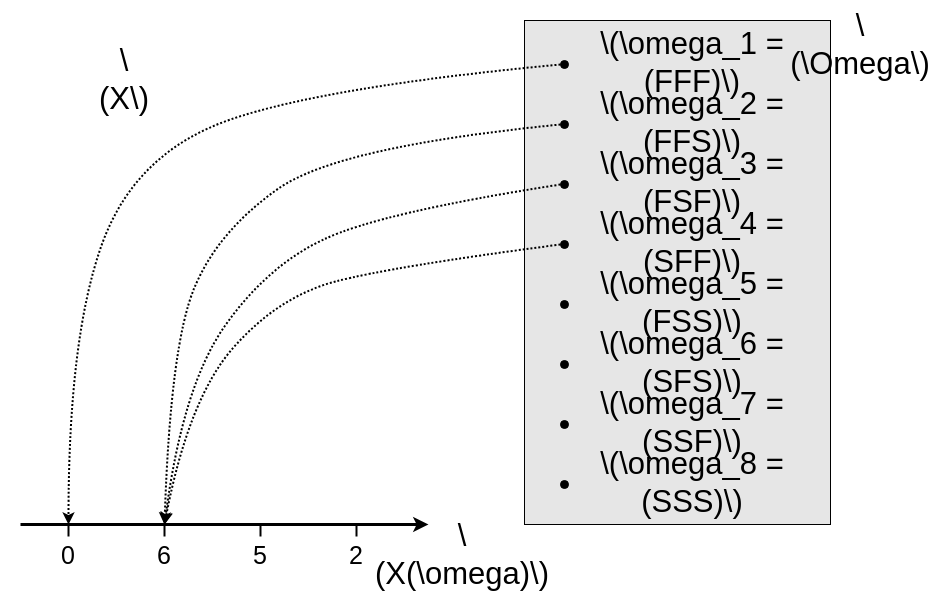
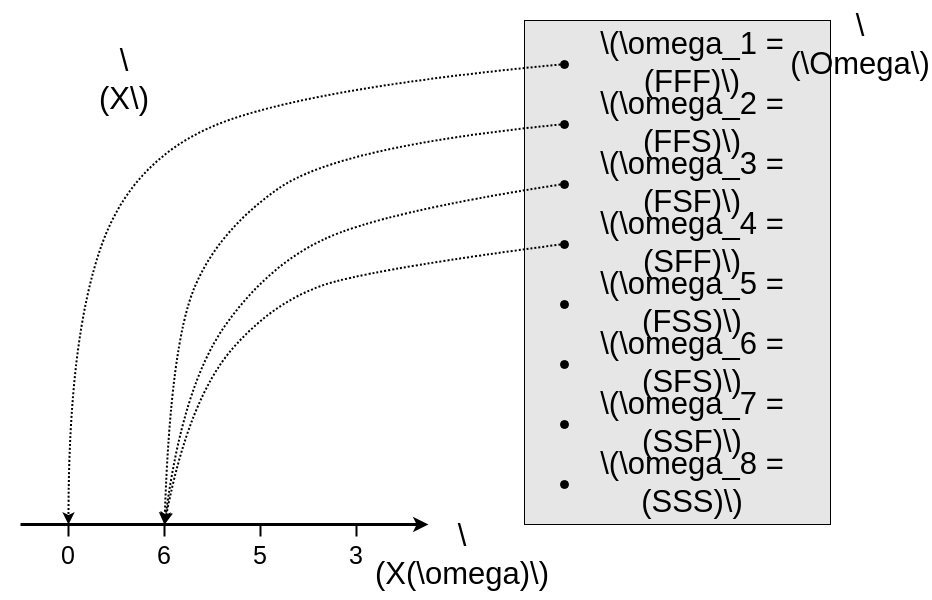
node "2": label "2" -> "3"
